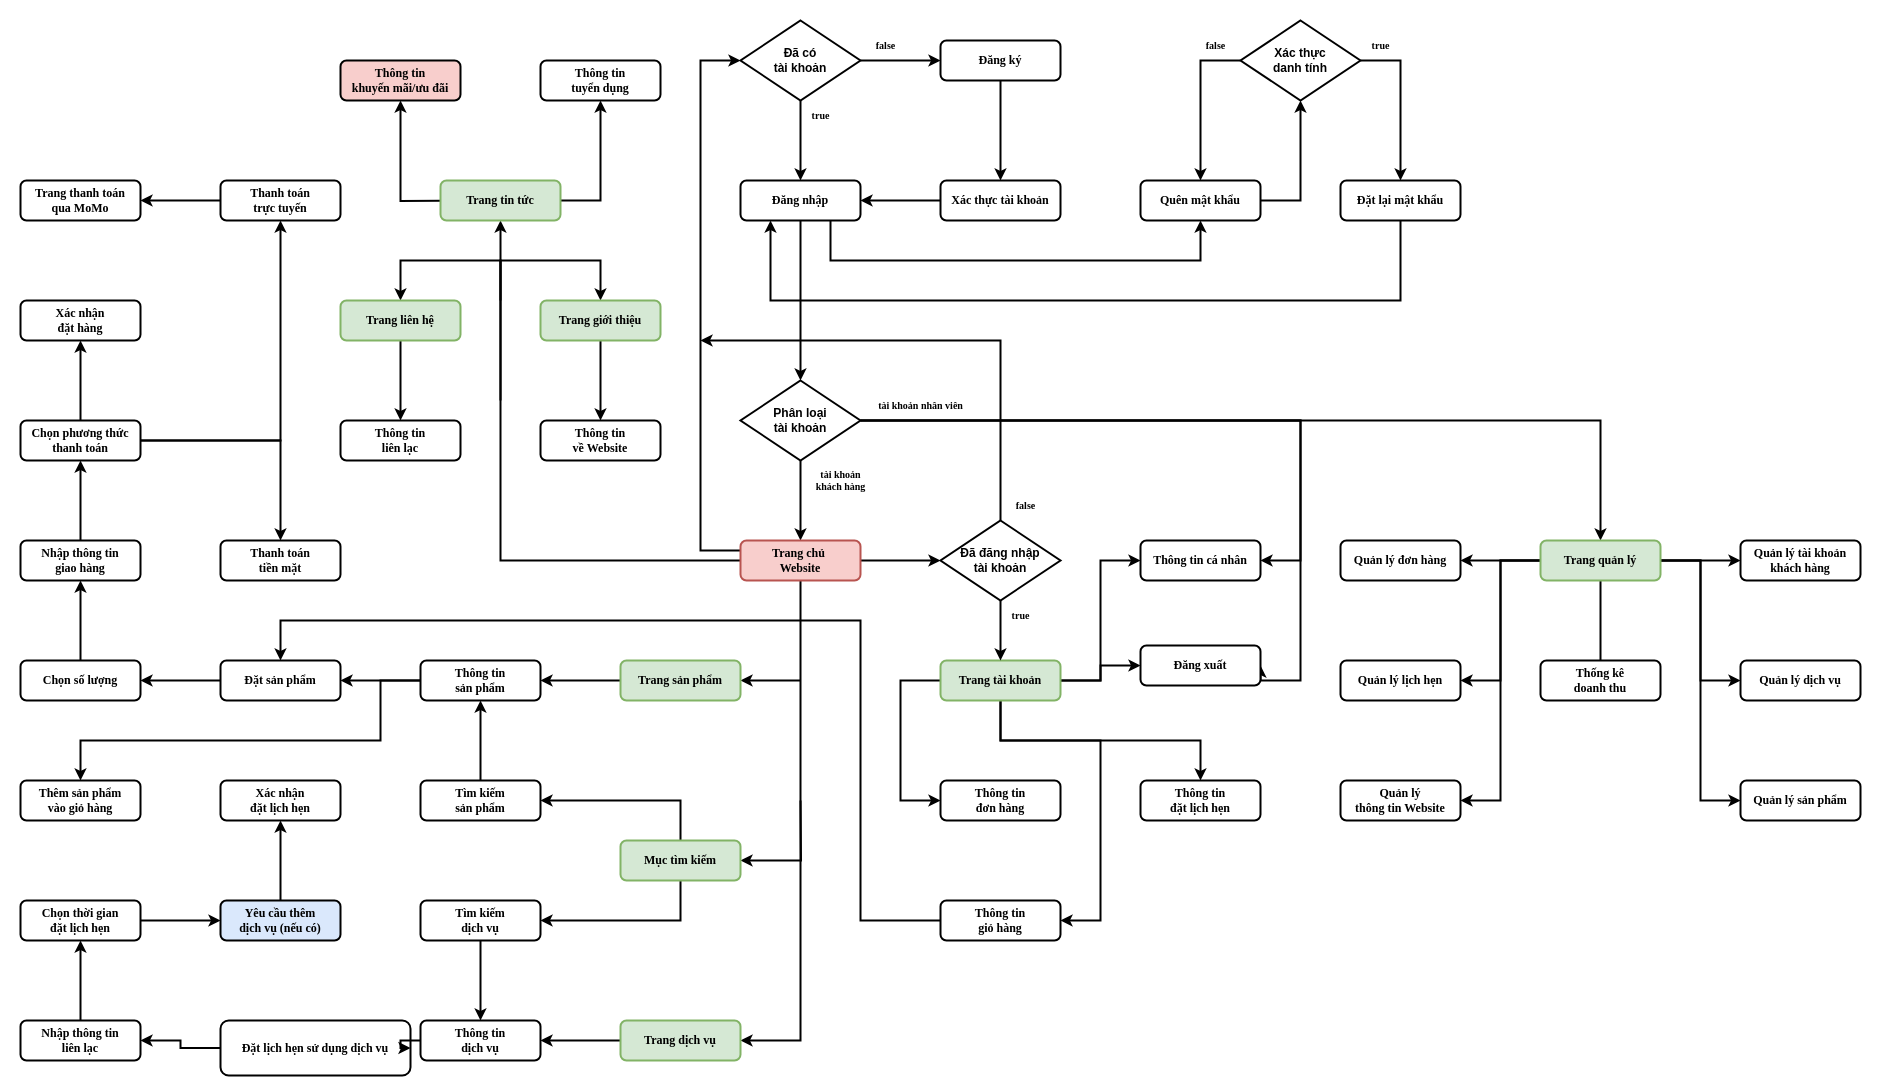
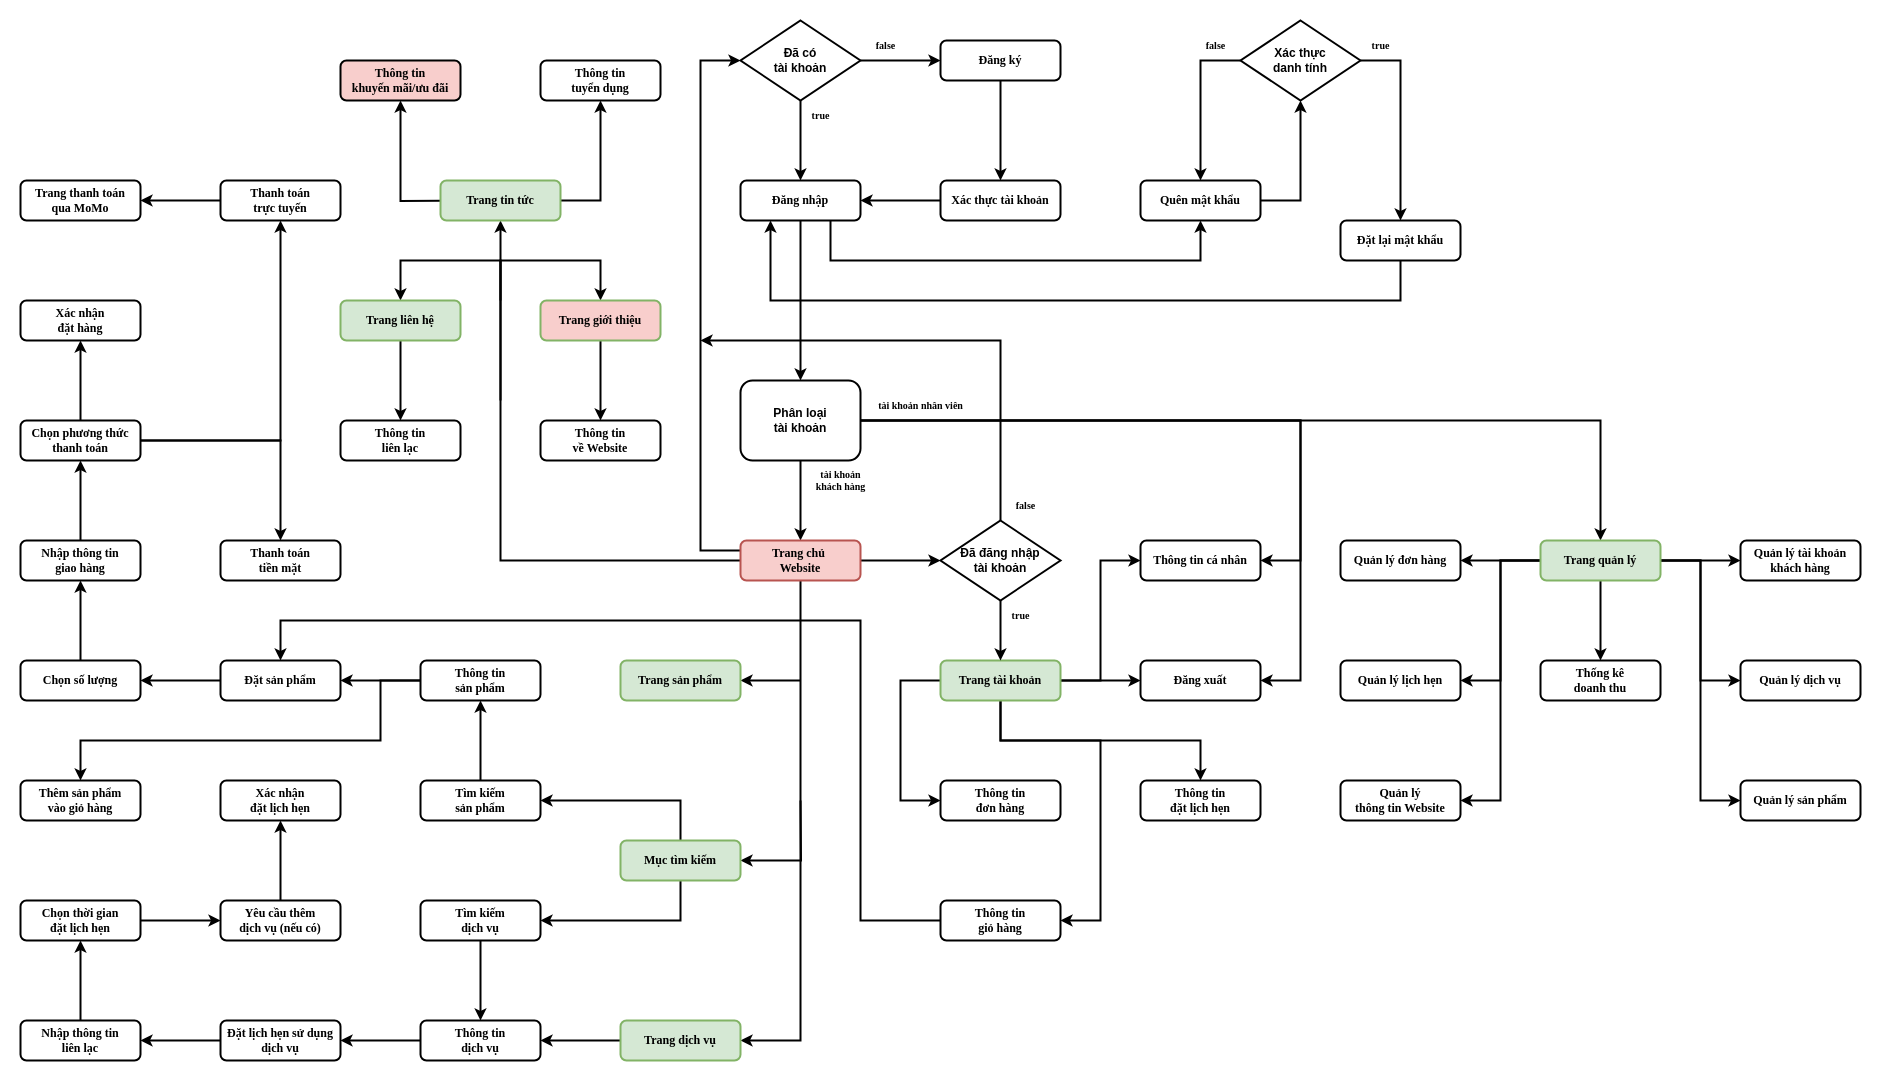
node "Đặt lại mật khẩu": moved (1401, 201) -> (1401, 241)
node "Trang giới thiệu": fillcolor #d5e8d4 -> #f8cecc
node "Phân loại tài khoản": shape diamond -> rounded rectangle
edge "Trang quản lý" -- "Thống kê doanh thu": arrowhead none -> classic
node "Đăng xuất": moved (1201, 666) -> (1201, 681)
edge "Trang sản phẩm" -> "Thông tin sản phẩm": removed
node "Yêu cầu thêm dịch vụ (nếu có)": fillcolor #dae8fc -> #ffffff
node "Đặt lịch hẹn sử dụng dịch vụ": size 190x55 -> 120x40
